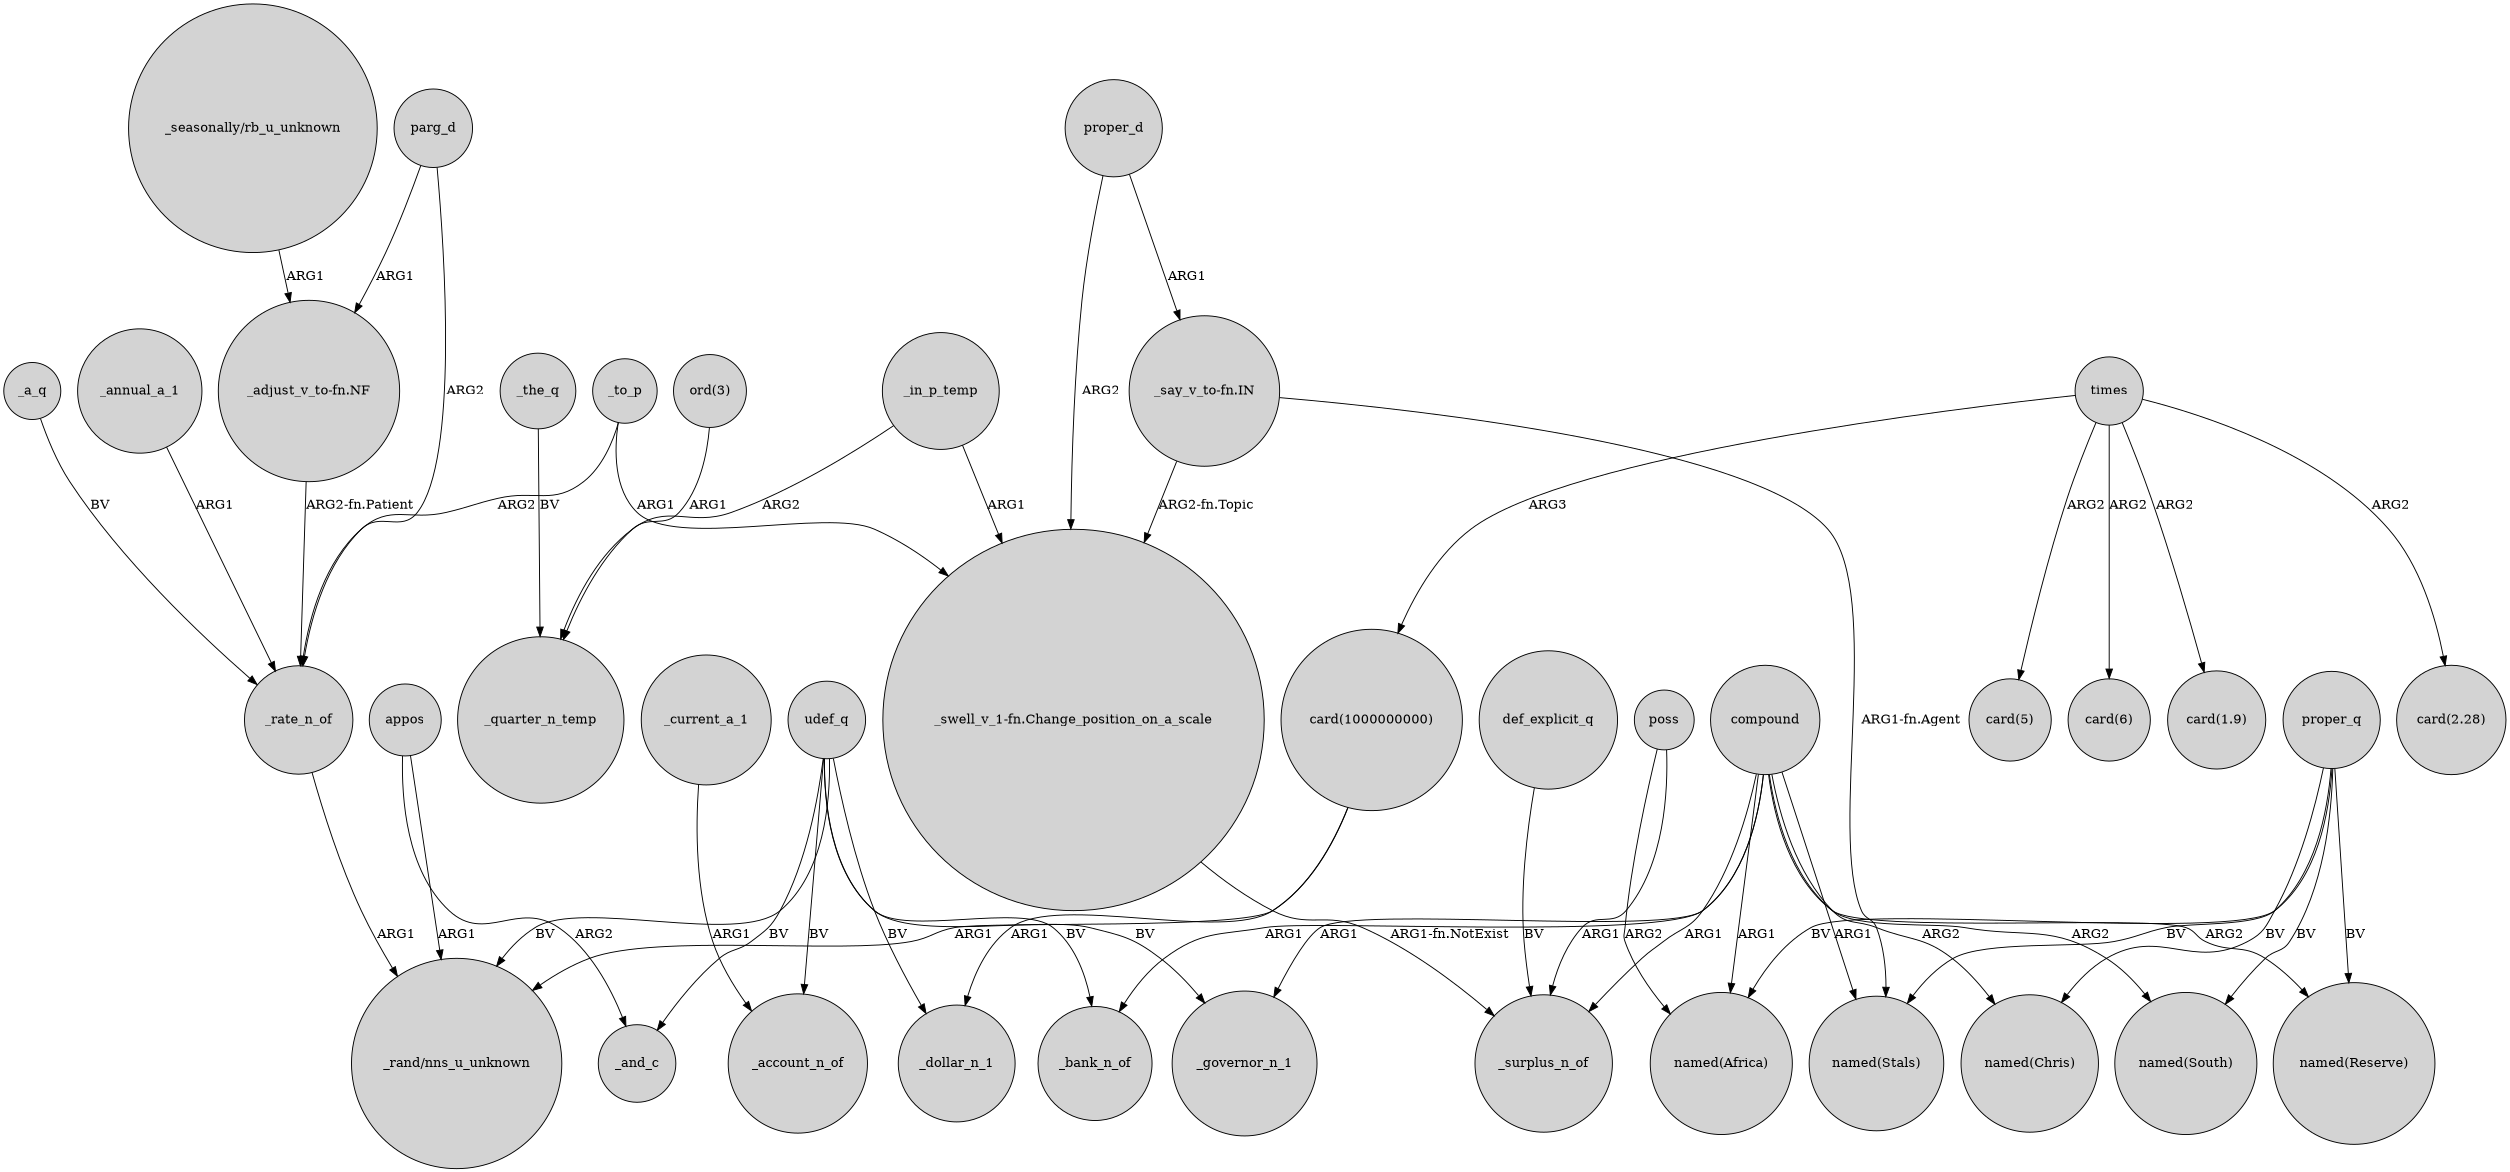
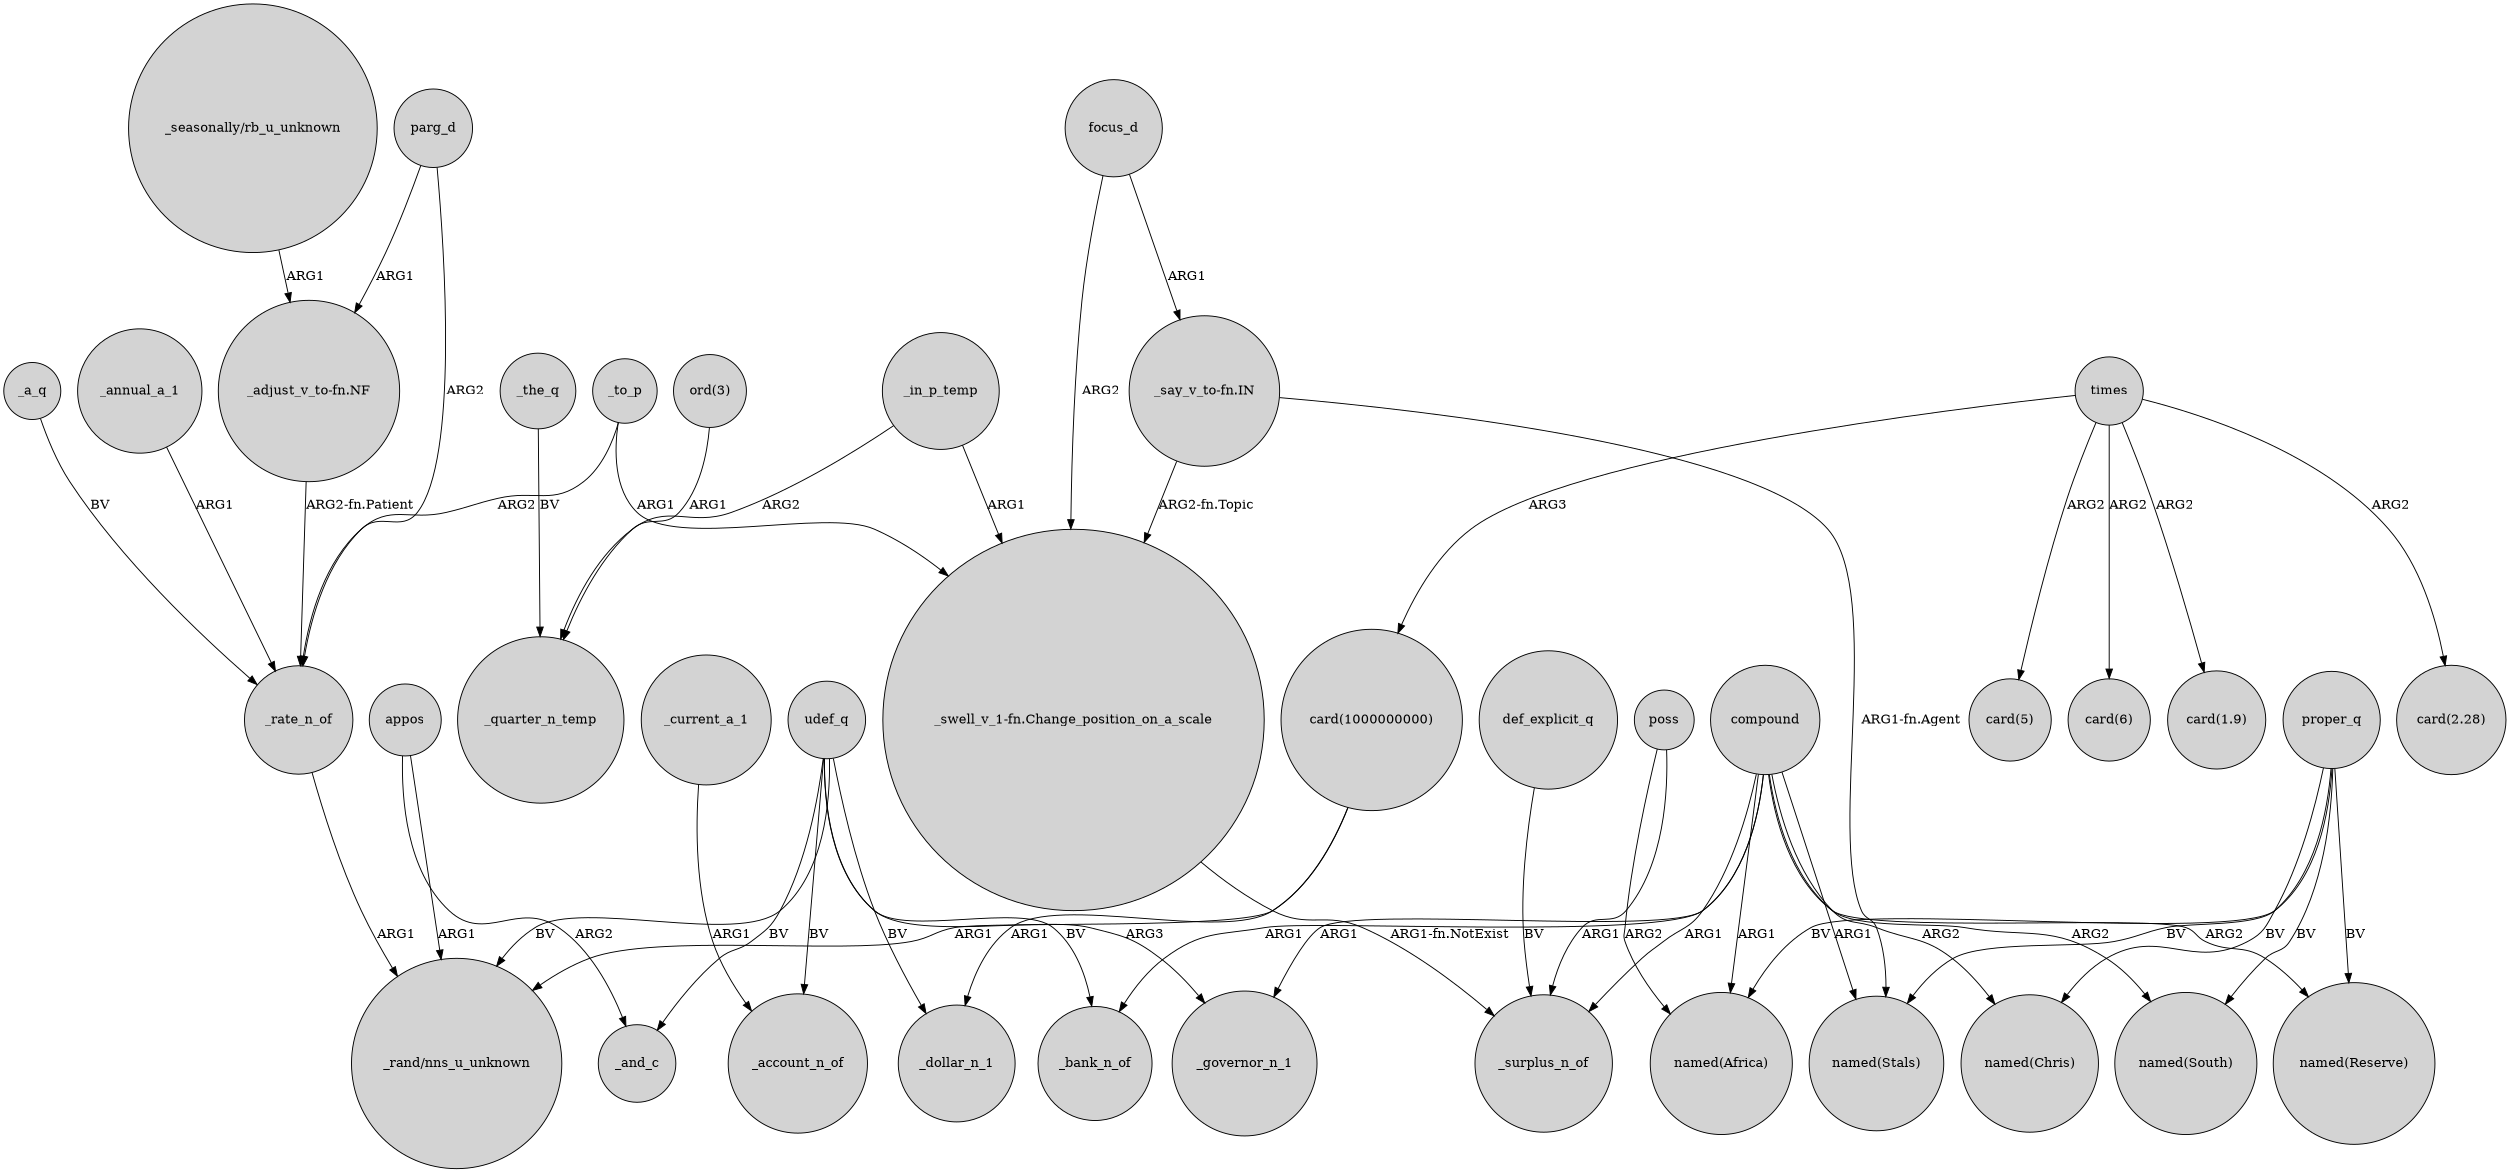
node "proper_d": label "proper_d" -> "focus_d"
edge "udef_q" -> "_governor_n_1": label "BV" -> "ARG3"
